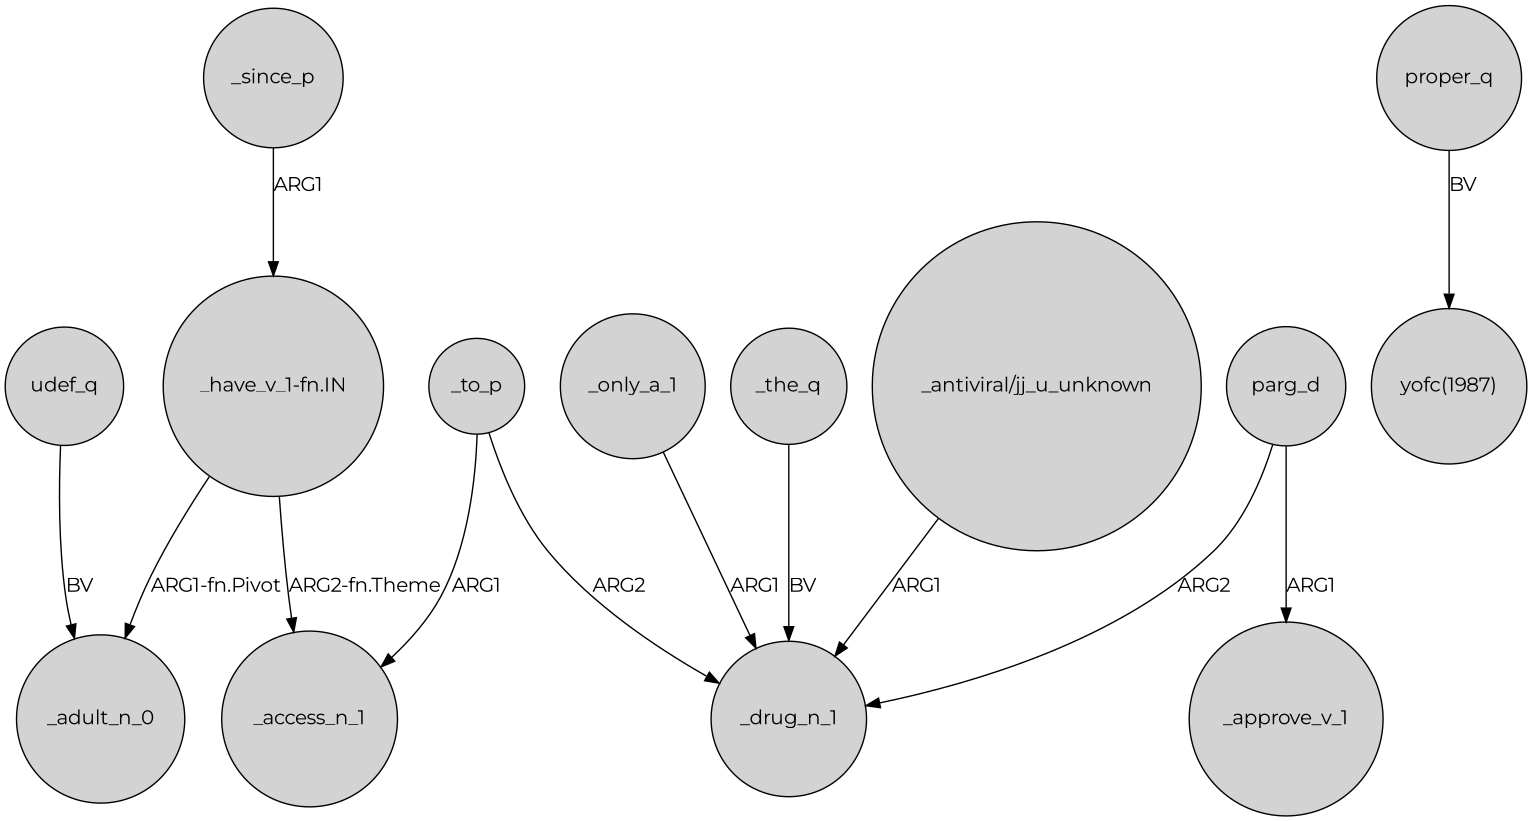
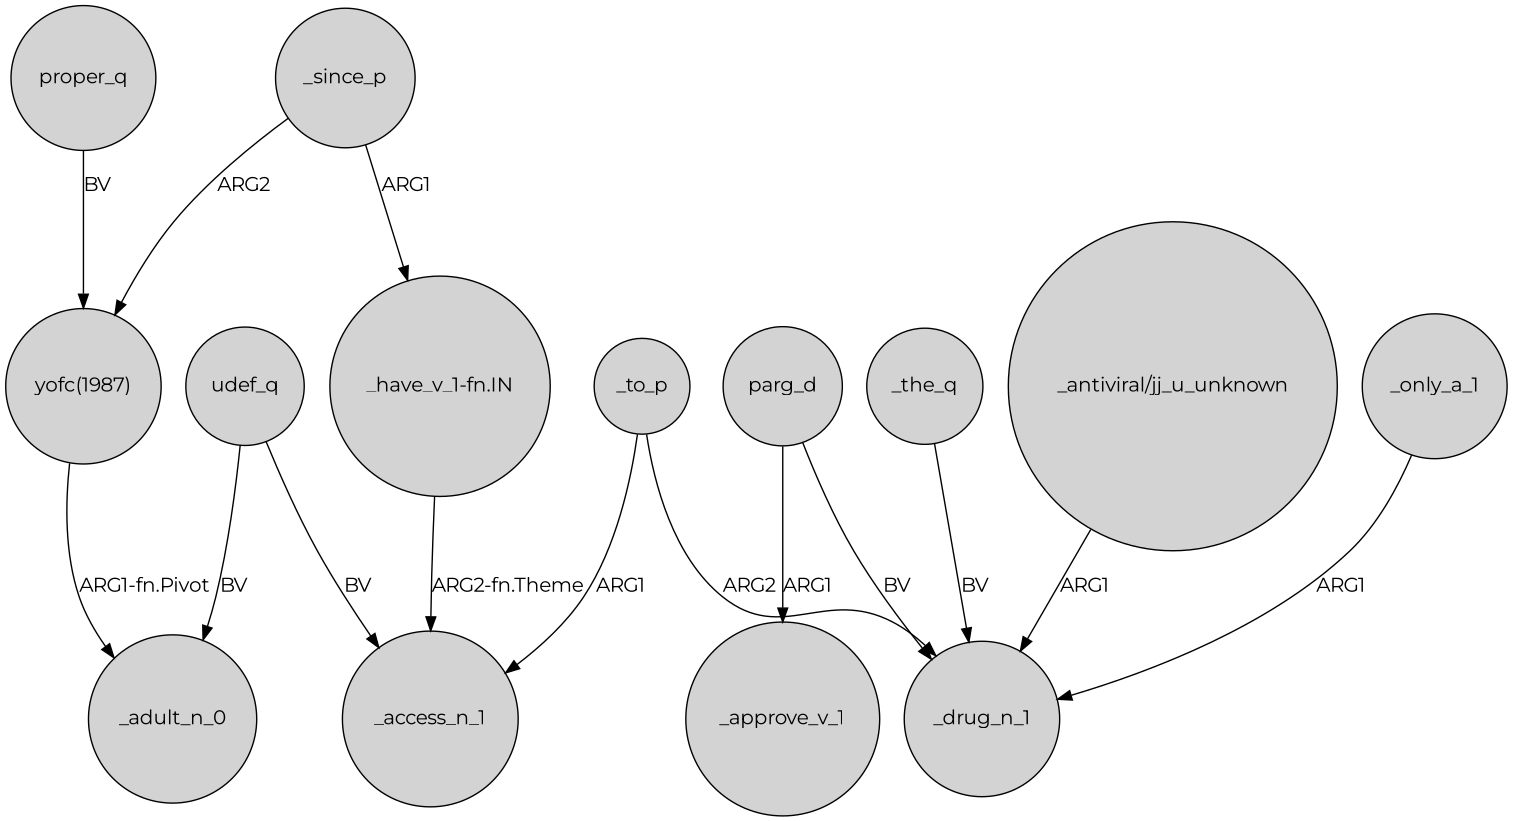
edge "_since_p" -> "yofc(1987)": added, label "ARG2"
edge "udef_q" -> "_access_n_1": added, label "BV"
edge "_have_v_1-fn.IN" -> "_adult_n_0": now "yofc(1987)" -> "_adult_n_0"
edge "parg_d" -> "_drug_n_1": label "ARG2" -> "BV"
